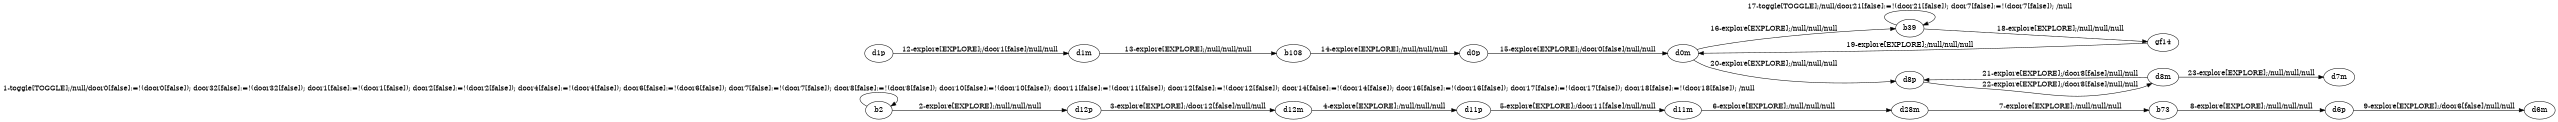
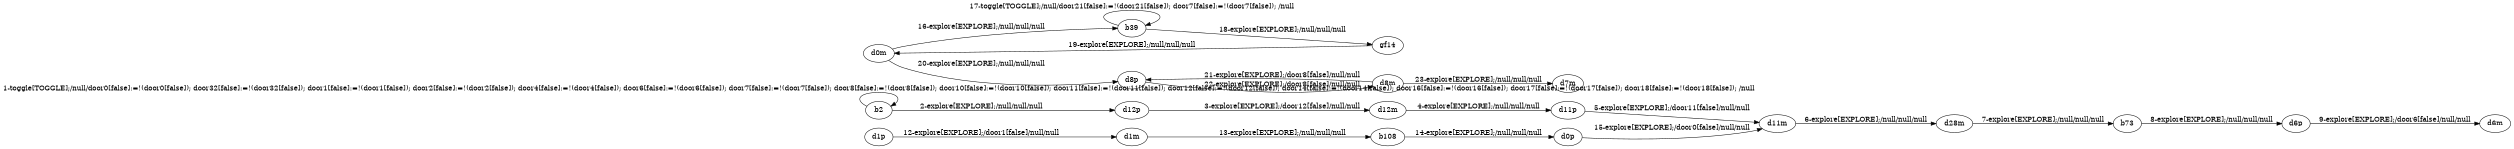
edge "d0p" -> "d0m": now "d0p" -> "d11m"
